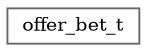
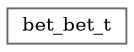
node "offer_bet_t": label "offer_bet_t" -> "bet_bet_t"
